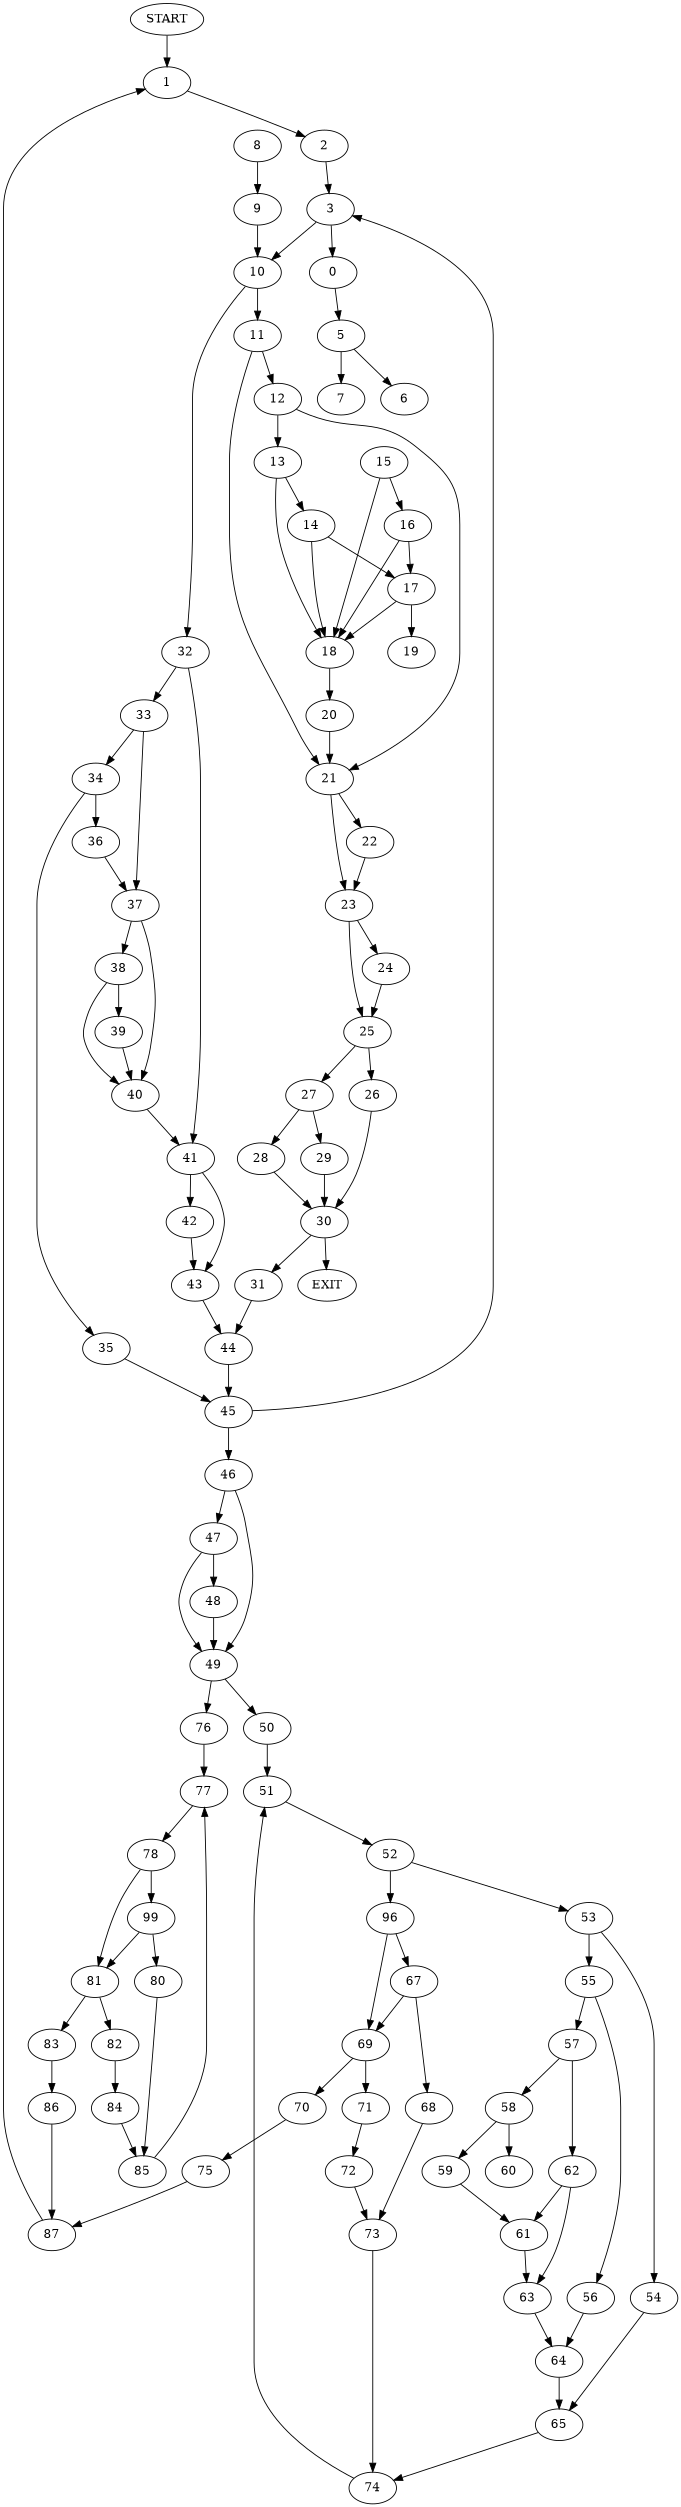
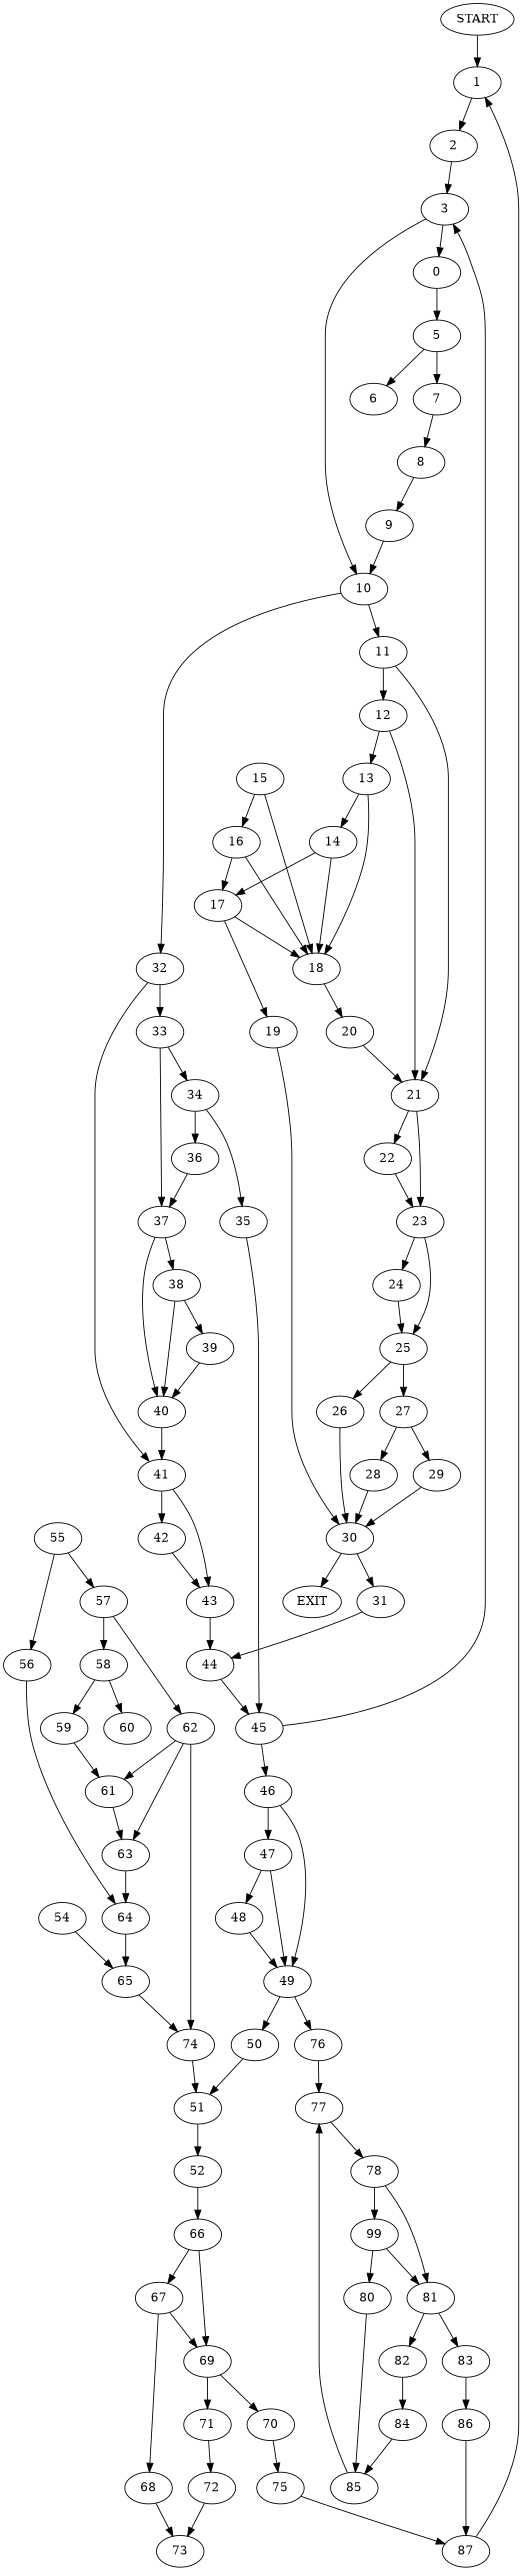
edge "7" -> "8": added
edge "19" -> "30": added
node "96": label "96" -> "66"
node "53": removed
edge "73" -> "74": now "62" -> "74"
